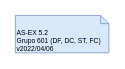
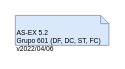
node "AS-EX 5.2 Grupo 601 (DF, DC, ST, FC) v2022/04/06": size 94x38 -> 94x30
